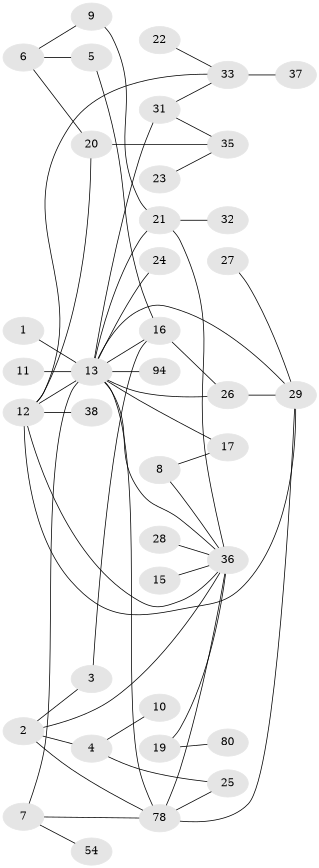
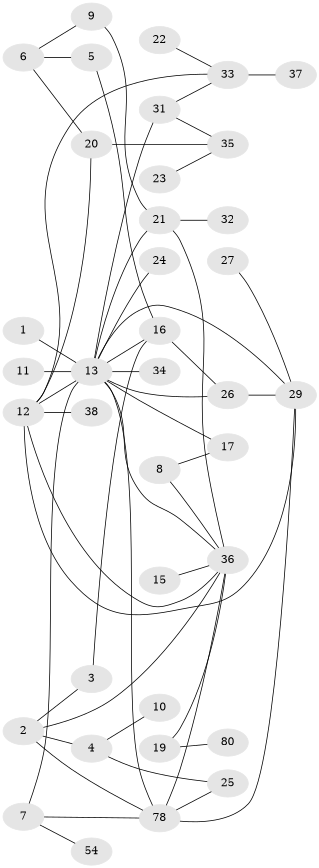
node "94": label "94" -> "34"
node "28": removed
